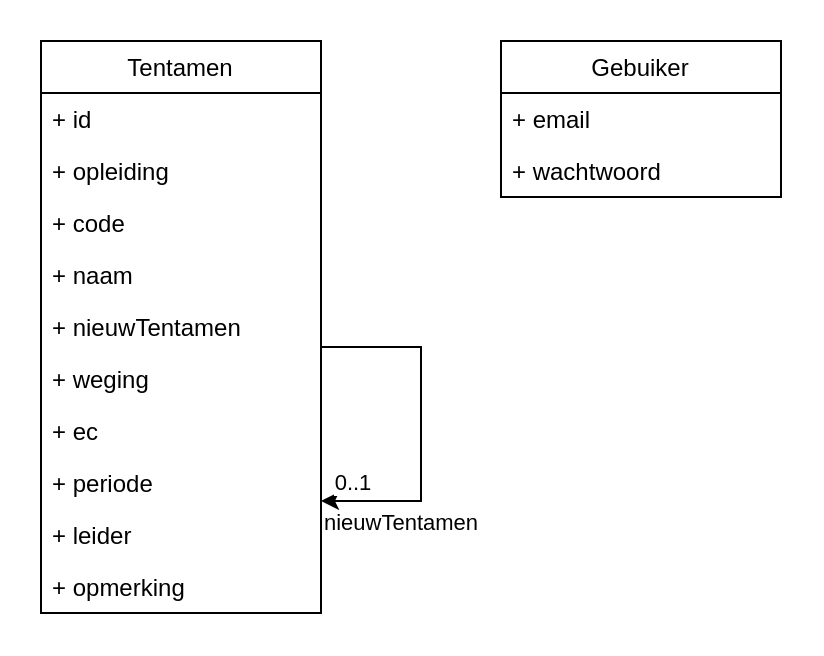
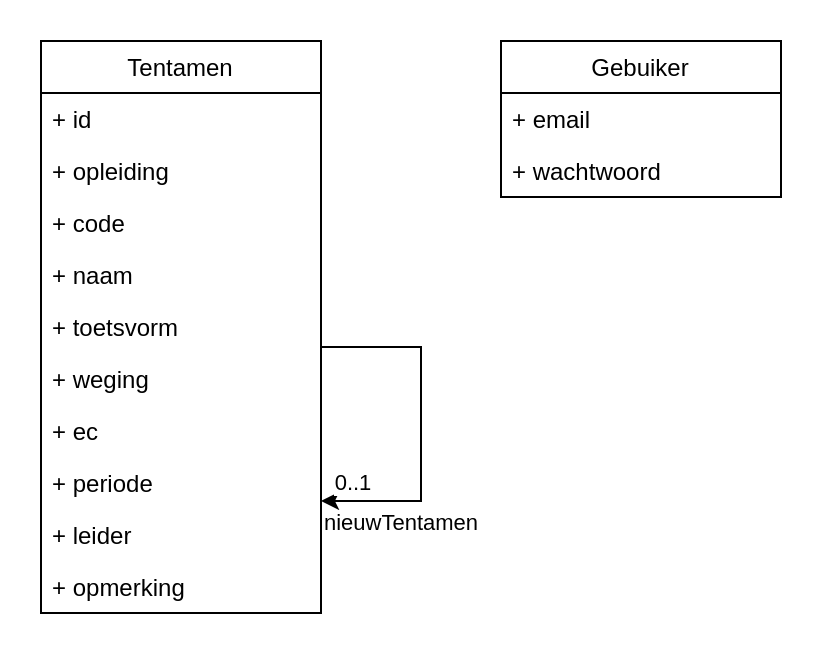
node "+ nieuwTentamen": label "+ nieuwTentamen" -> "+ toetsvorm"
